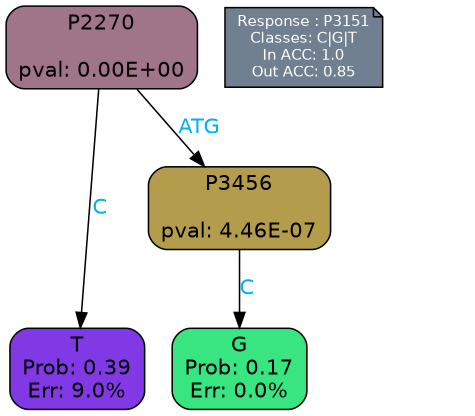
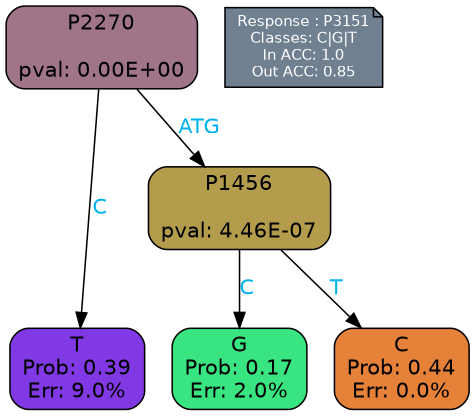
node "P3456 pval: 4.46E-07": label "P3456 pval: 4.46E-07" -> "P1456 pval: 4.46E-07"
node "G Prob: 0.17 Err: 0.0%": label "G Prob: 0.17 Err: 0.0%" -> "G Prob: 0.17 Err: 2.0%"
node "C Prob: 0.44 Err: 0.0%": added
